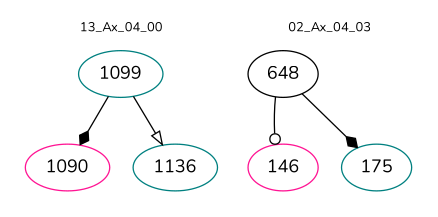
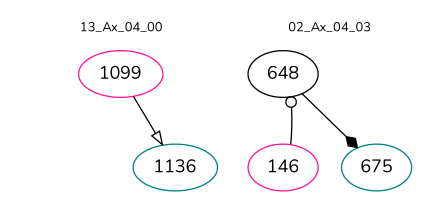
node "1099": color teal -> deeppink
edge "648" -> "146": reversed
node "1090": removed
node "175": label "175" -> "675"
